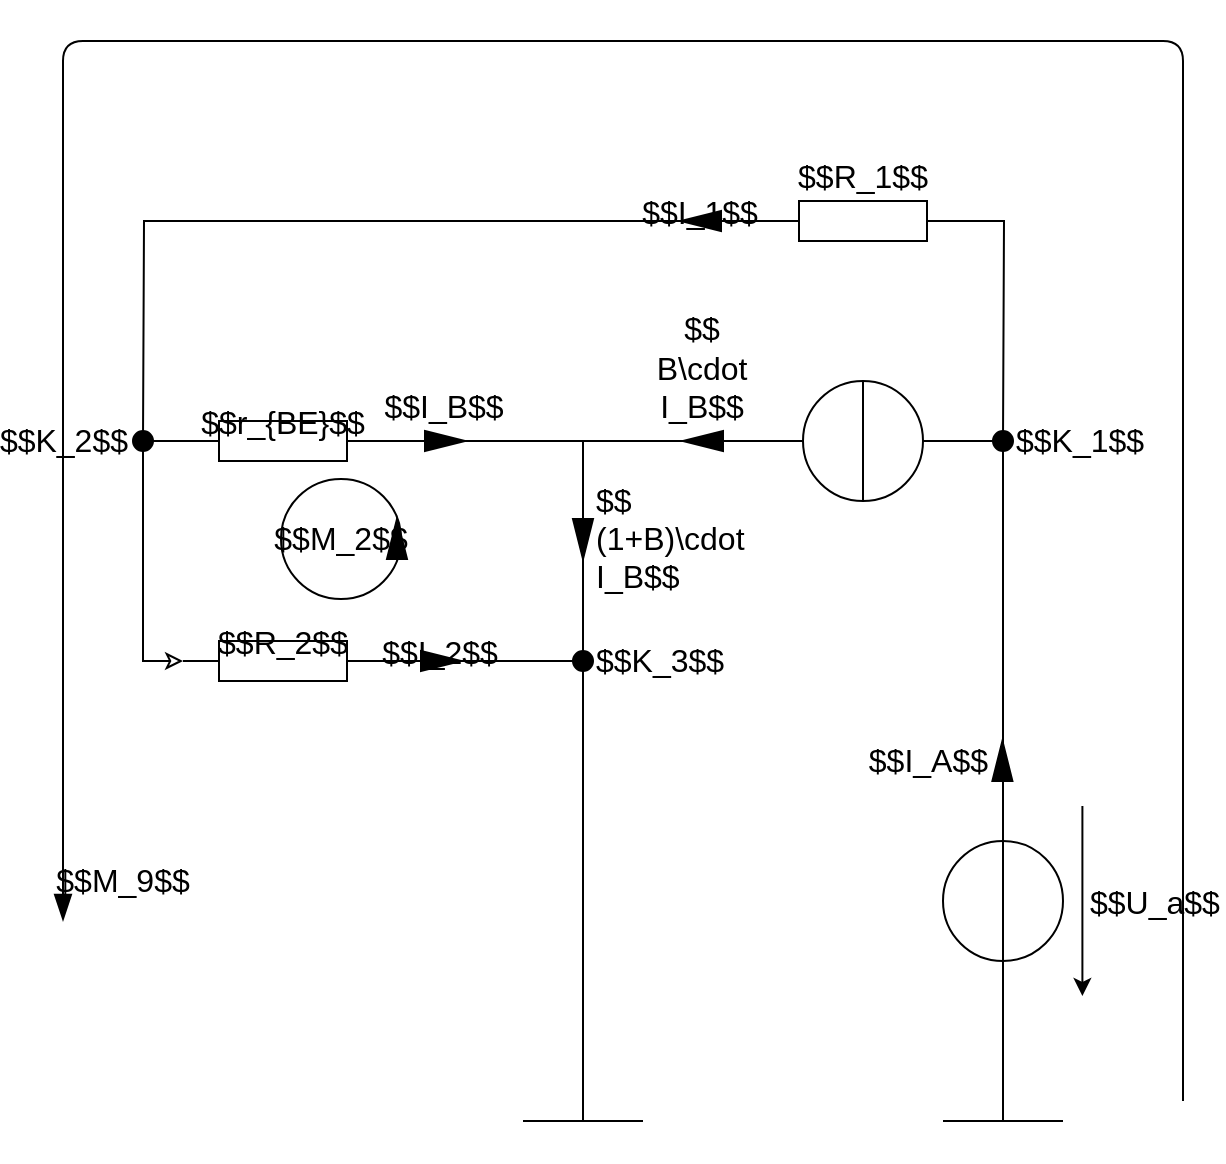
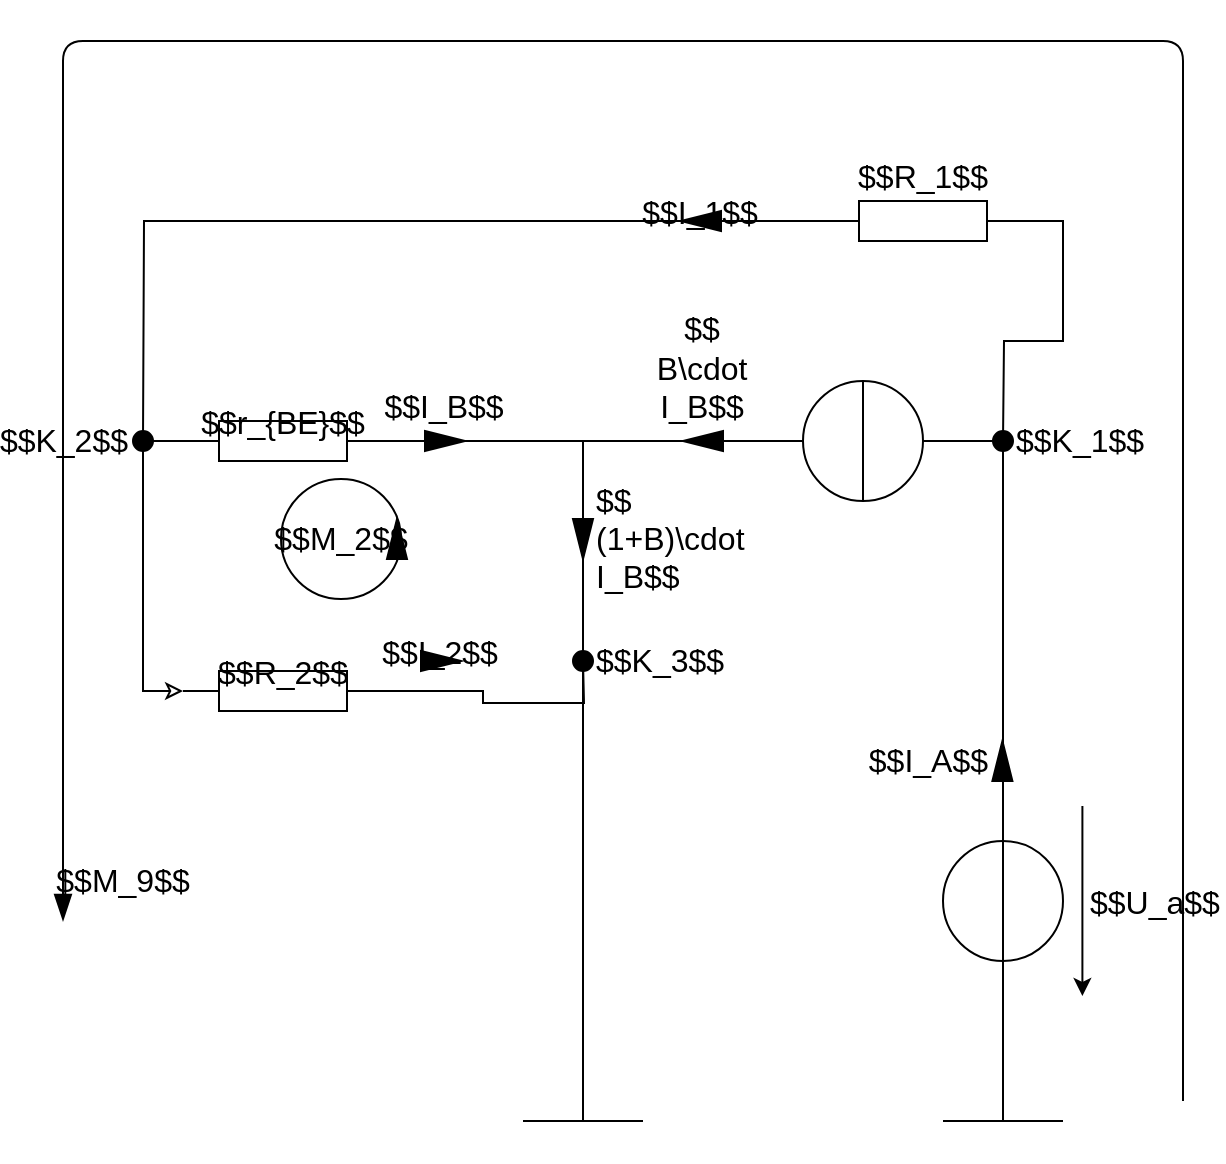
node "$$R_1$$": moved (863, 221) -> (923, 221)
node "$$R_2$$": moved (283, 661) -> (283, 691)
